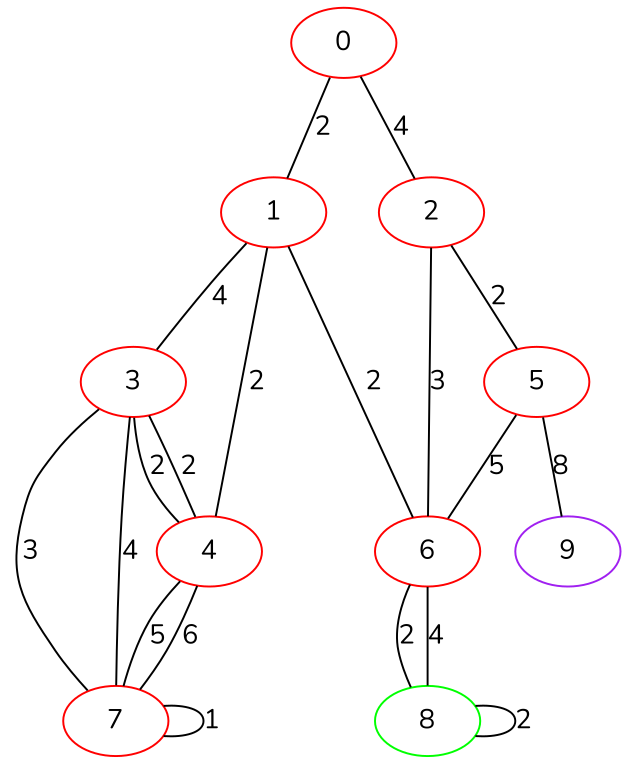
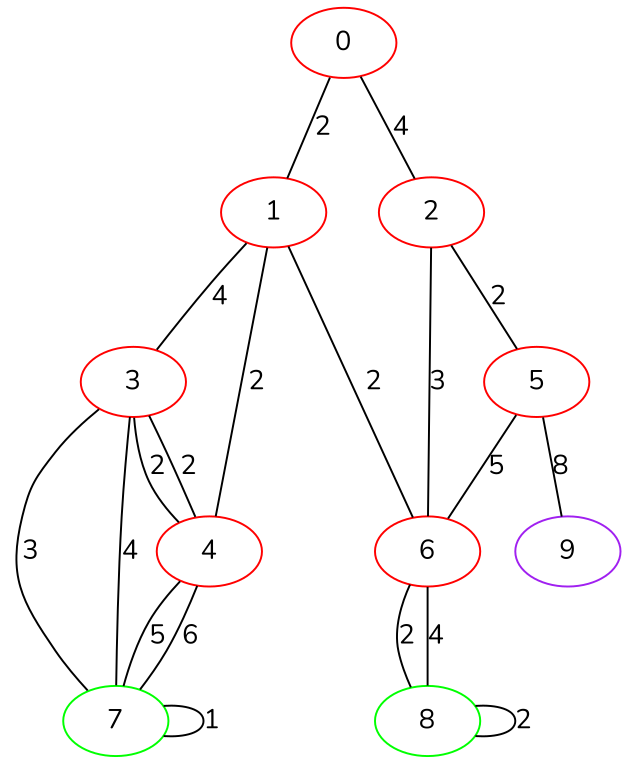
node "7": color red -> green
